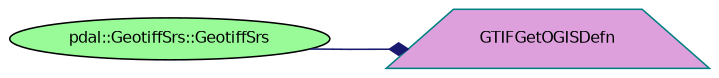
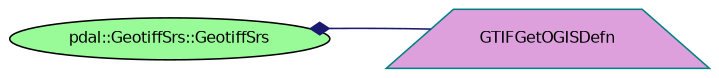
edge "pdal::GeotiffSrs::GeotiffSrs" -> "GTIFGetOGISDefn": reversed
